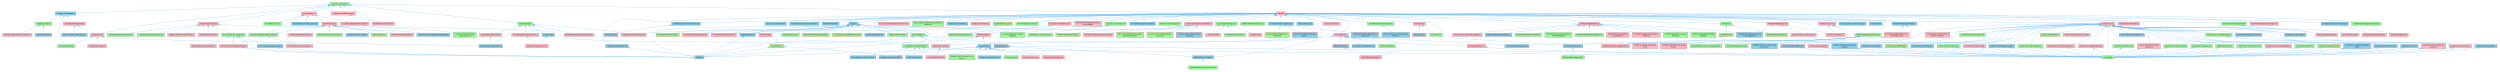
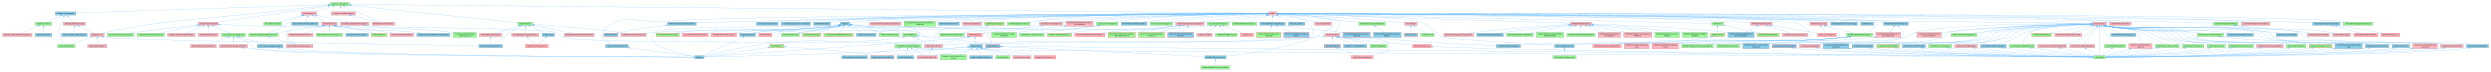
node "MoverNetworkPhysicsLiaison.h": label "MoverNetworkPhysicsLiaison.h" -> "ChangeTransactor.h"
